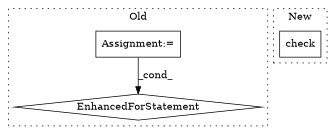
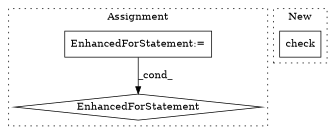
cluster "Old": label "Old" -> "Assignment"
node "Assignment:=": label "Assignment:=" -> "EnhancedForStatement:="
